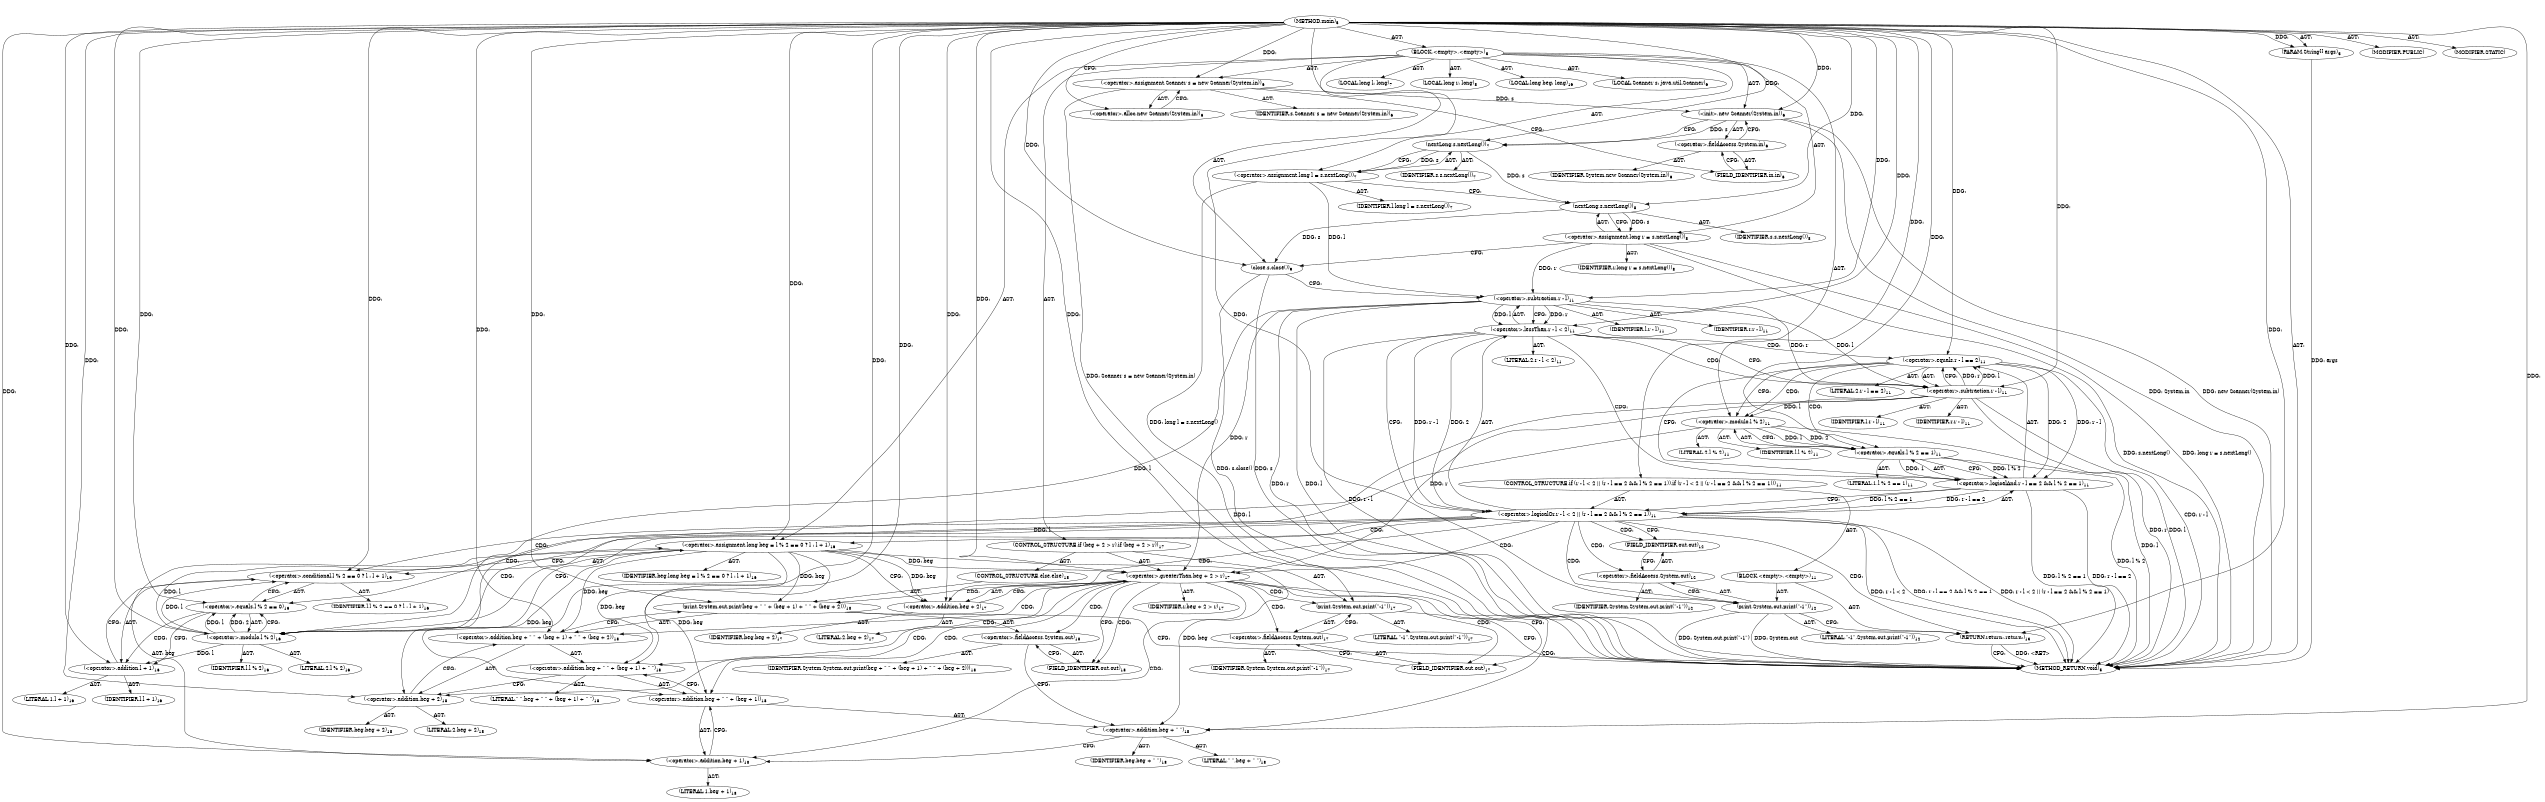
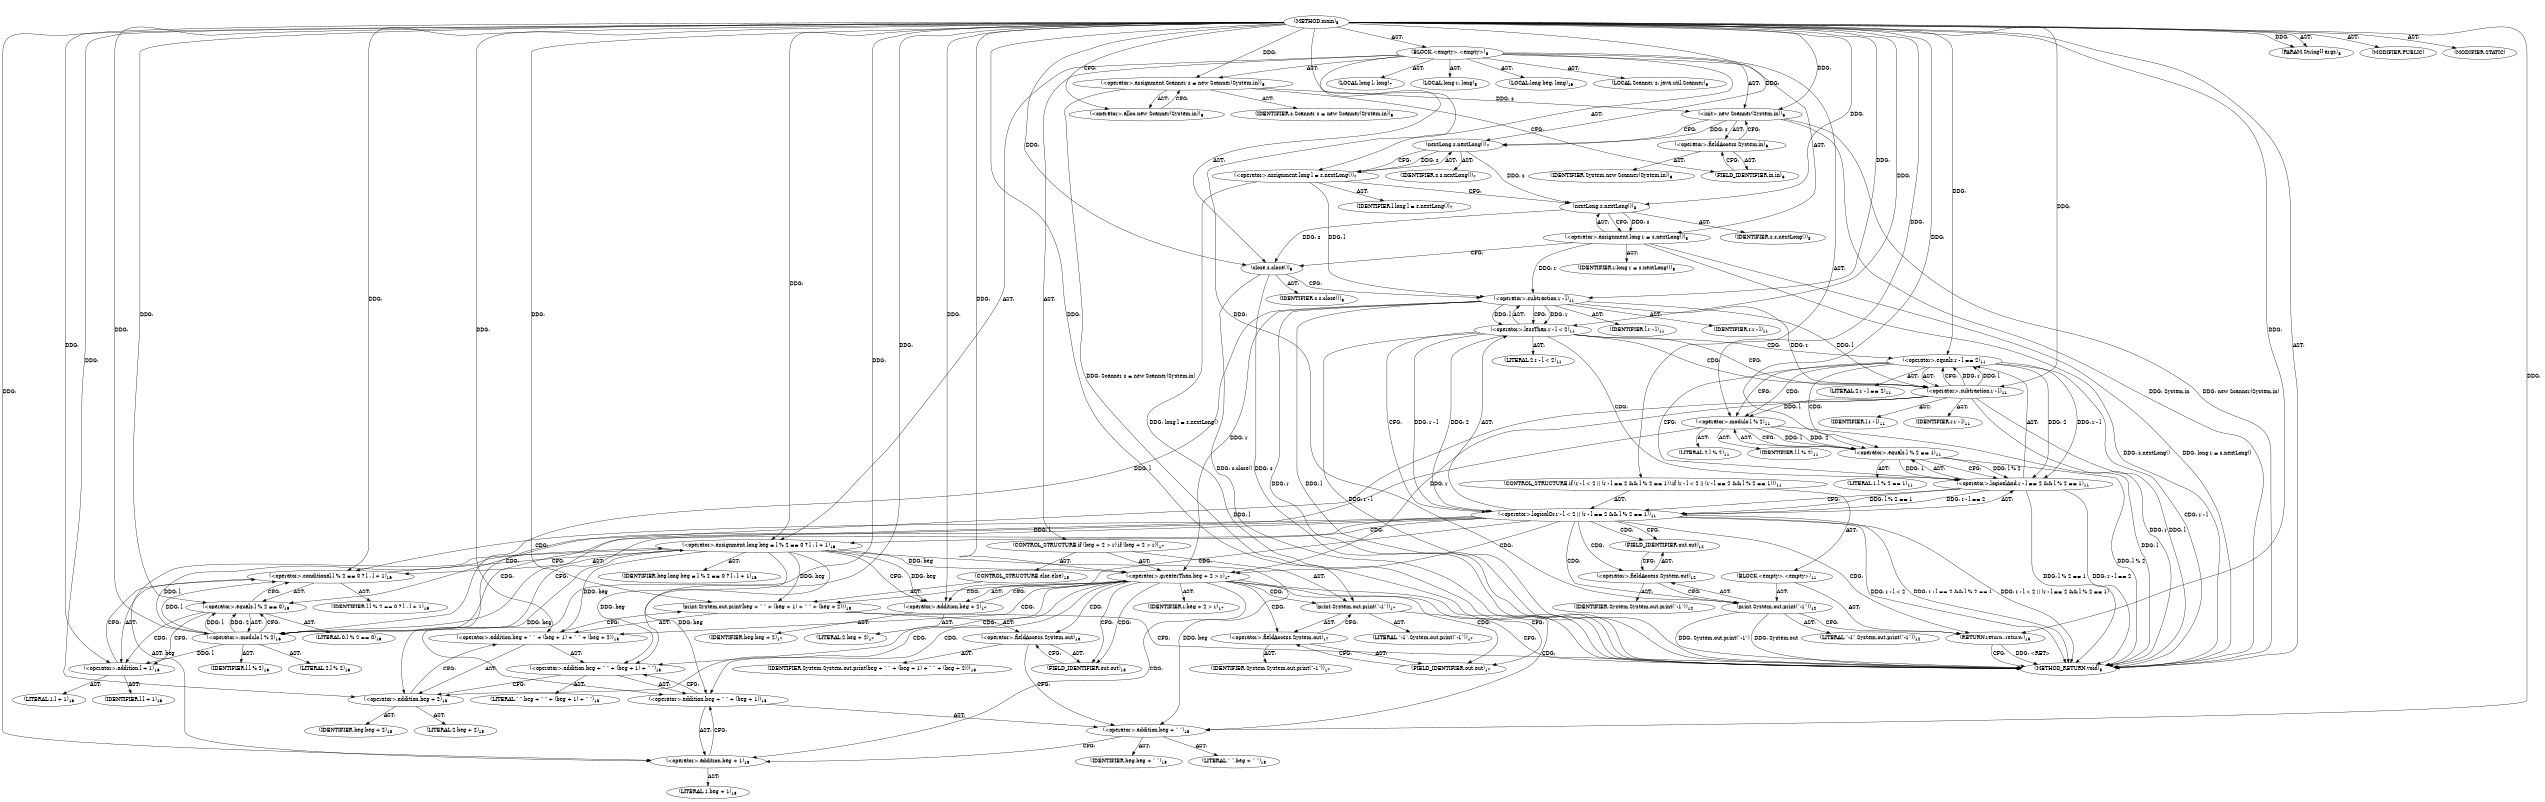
node "(IDENTIFIER,s,s.close())": added
edge "(PARAM,String[] args)" -> "(METHOD_RETURN,void)": removed, label "DDG: args"
node "(LITERAL,0,l % 2 == 0)": added
